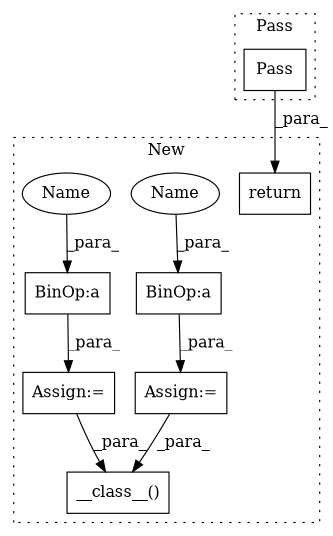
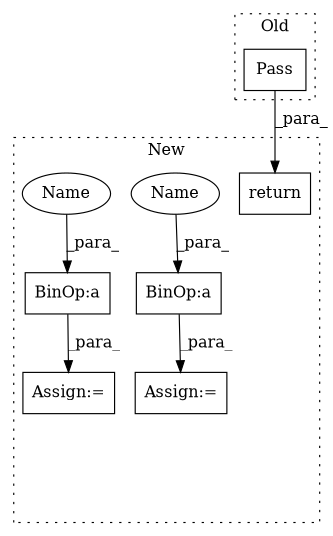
cluster "Pass": label "Pass" -> "Old"
node "__class__()": removed
